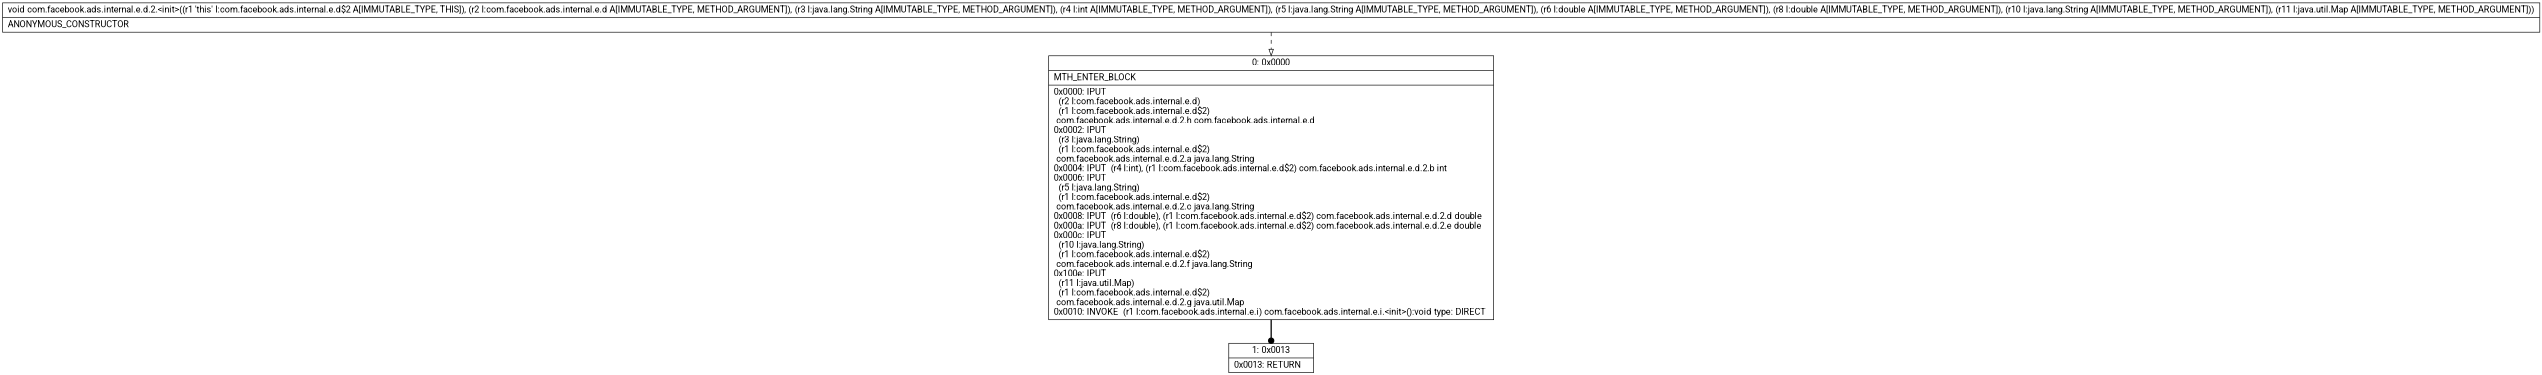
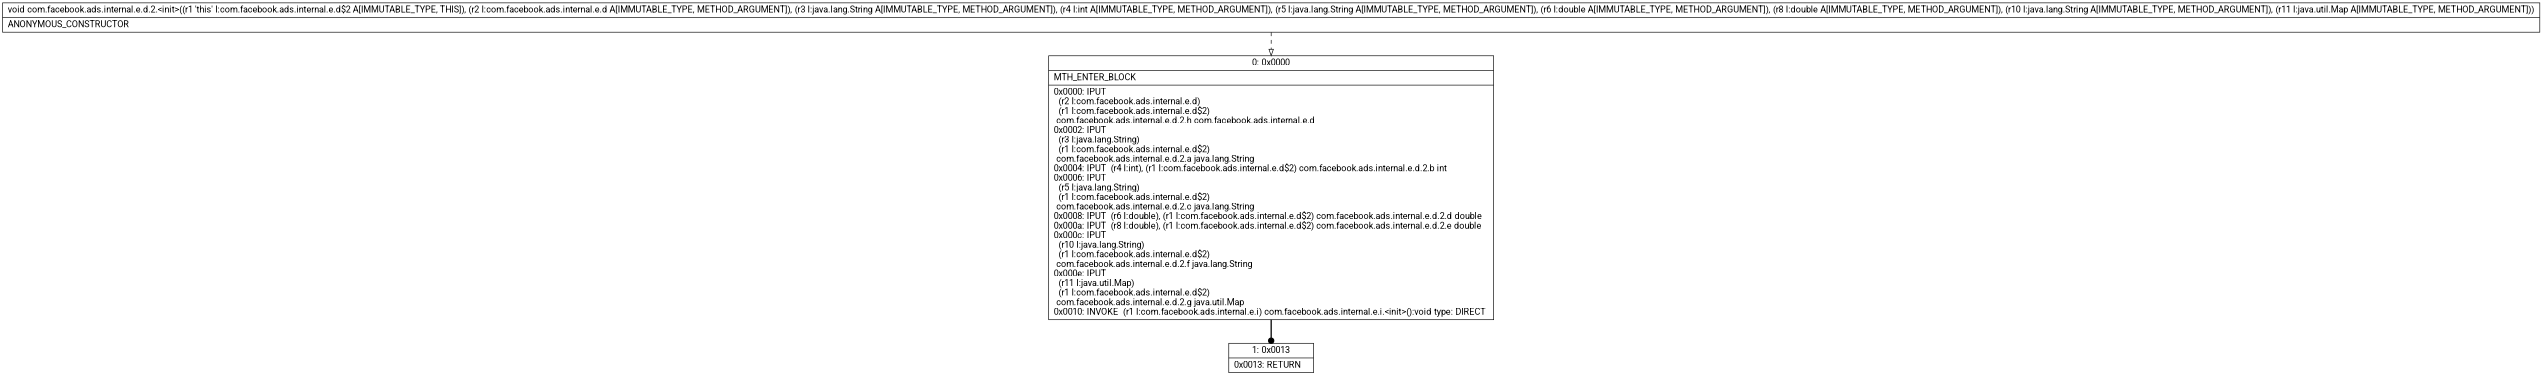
node "0: 0x0000": text "0x100e: IPUT" -> "0x000e: IPUT"
